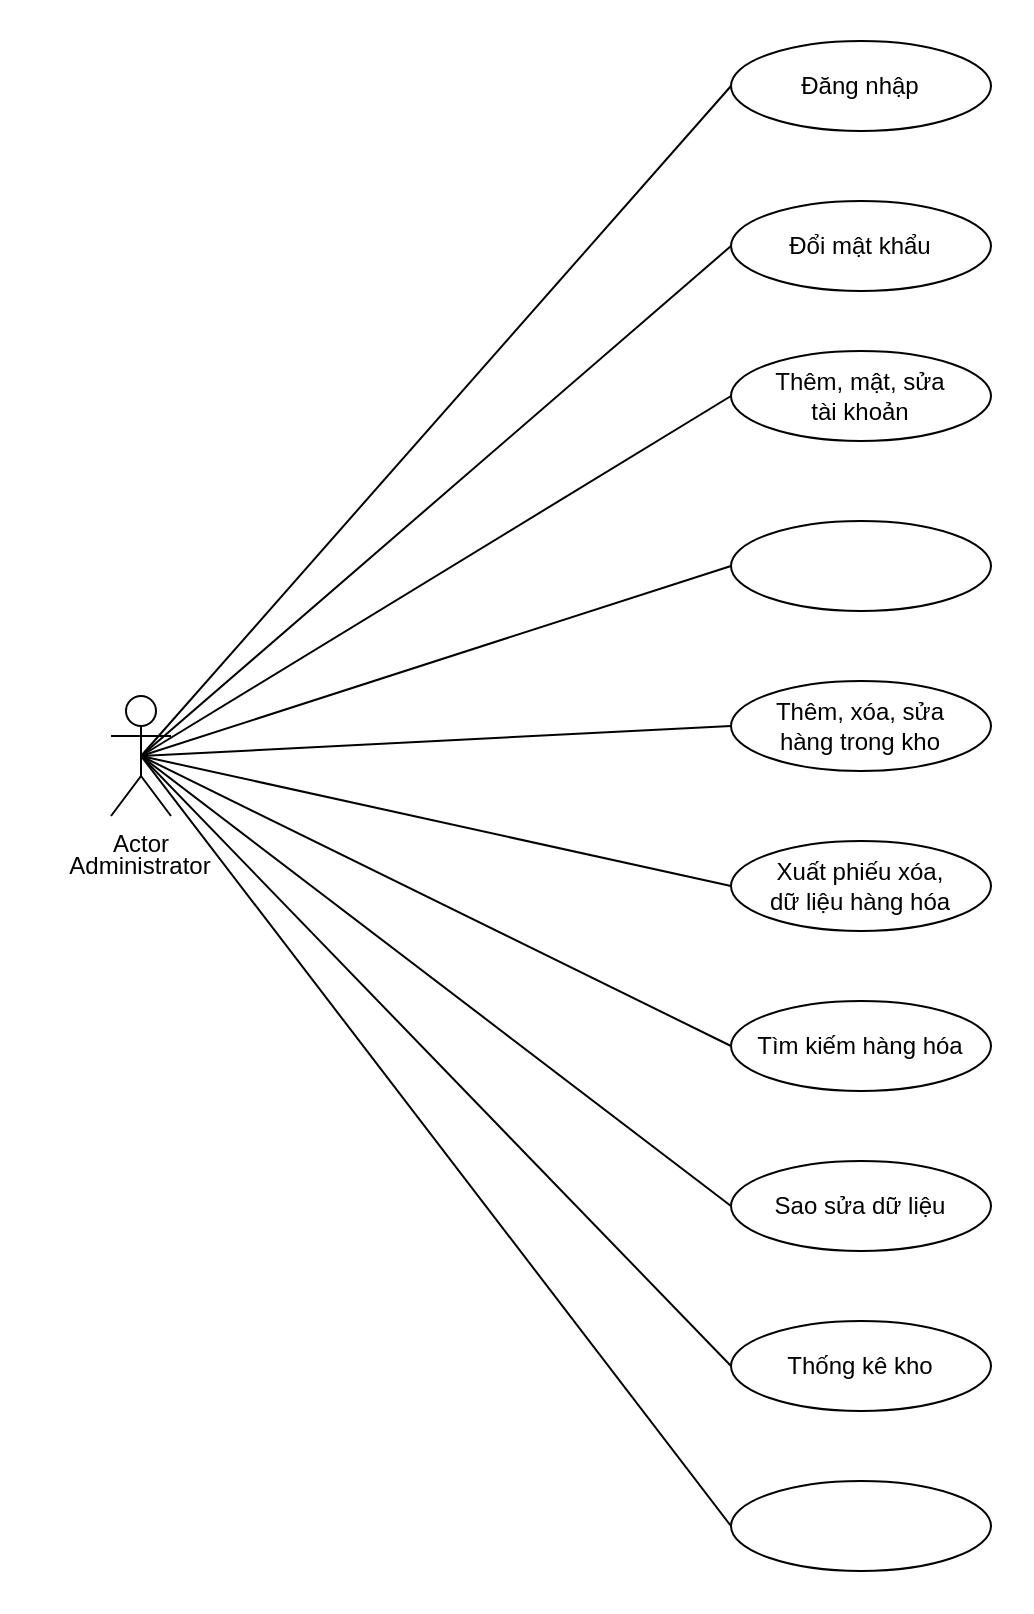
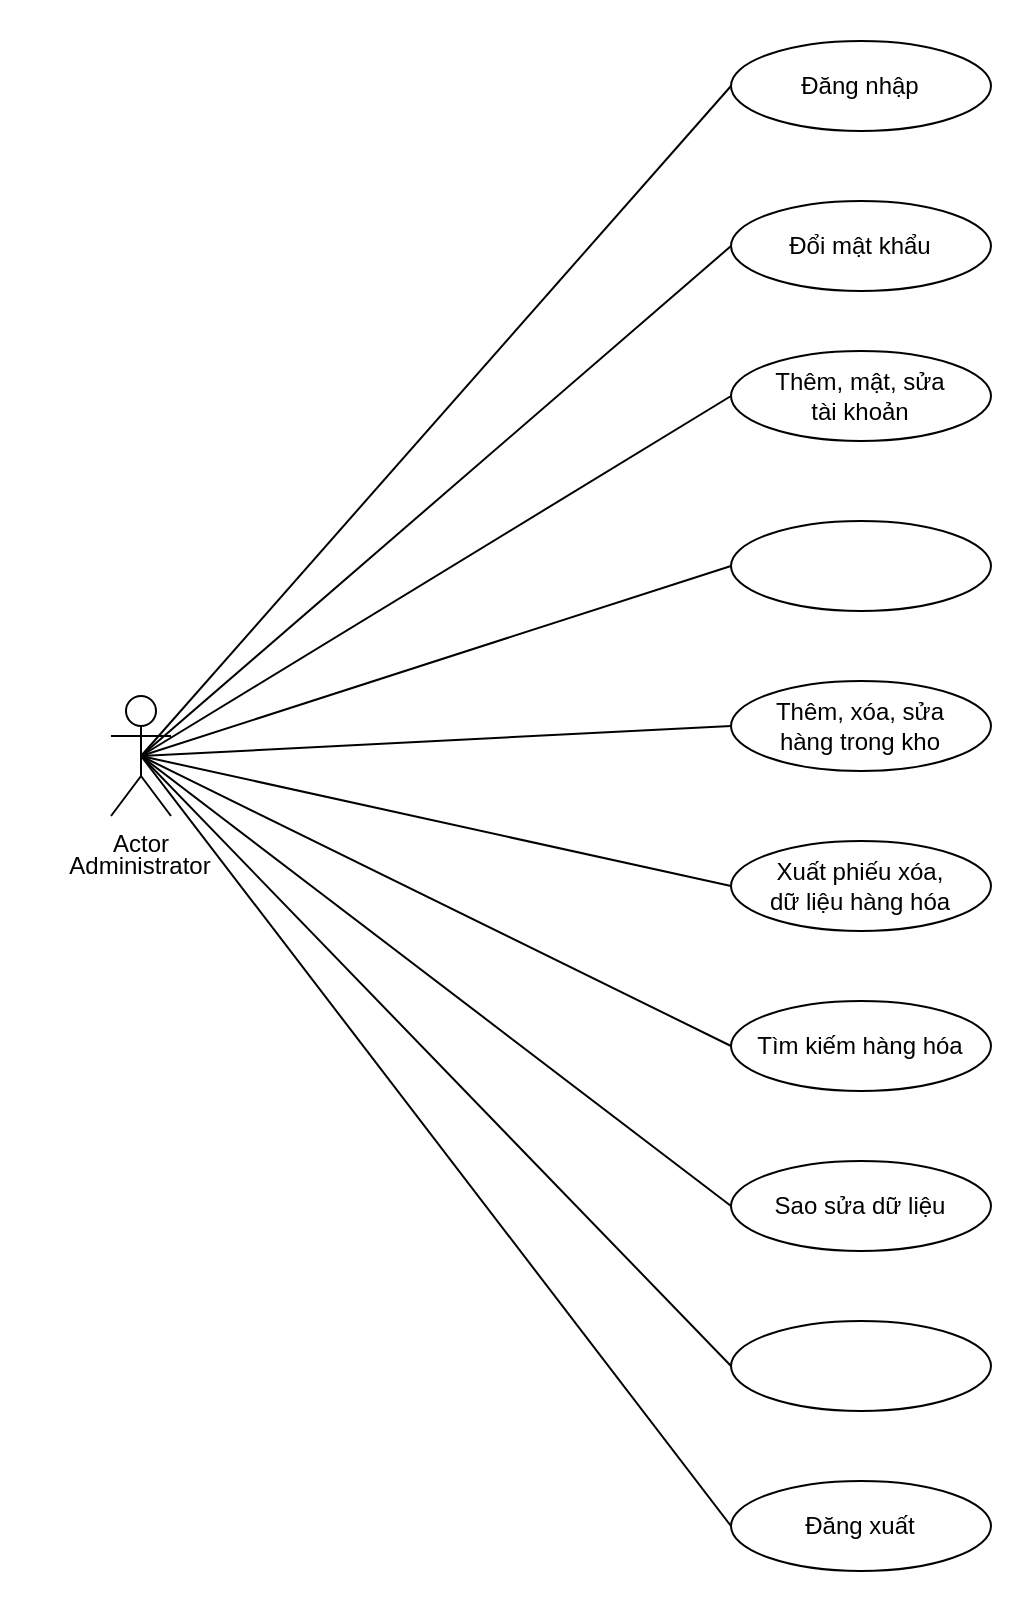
node "Thống kê kho": removed
node "Đăng xuất": added
